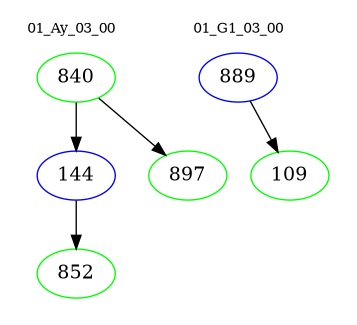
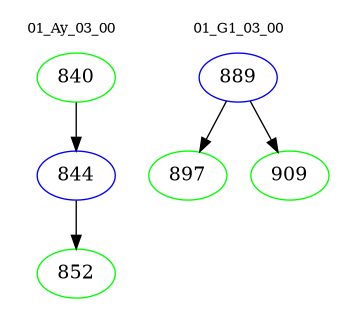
edge "840" -> "897": now "889" -> "897"
node "144": label "144" -> "844"
node "109": label "109" -> "909"
